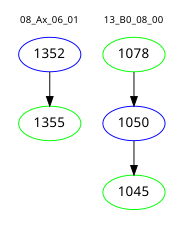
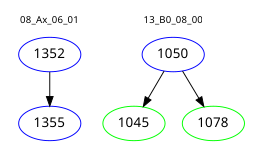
edge "1078" -> "1050": reversed
node "1355": color green -> blue
